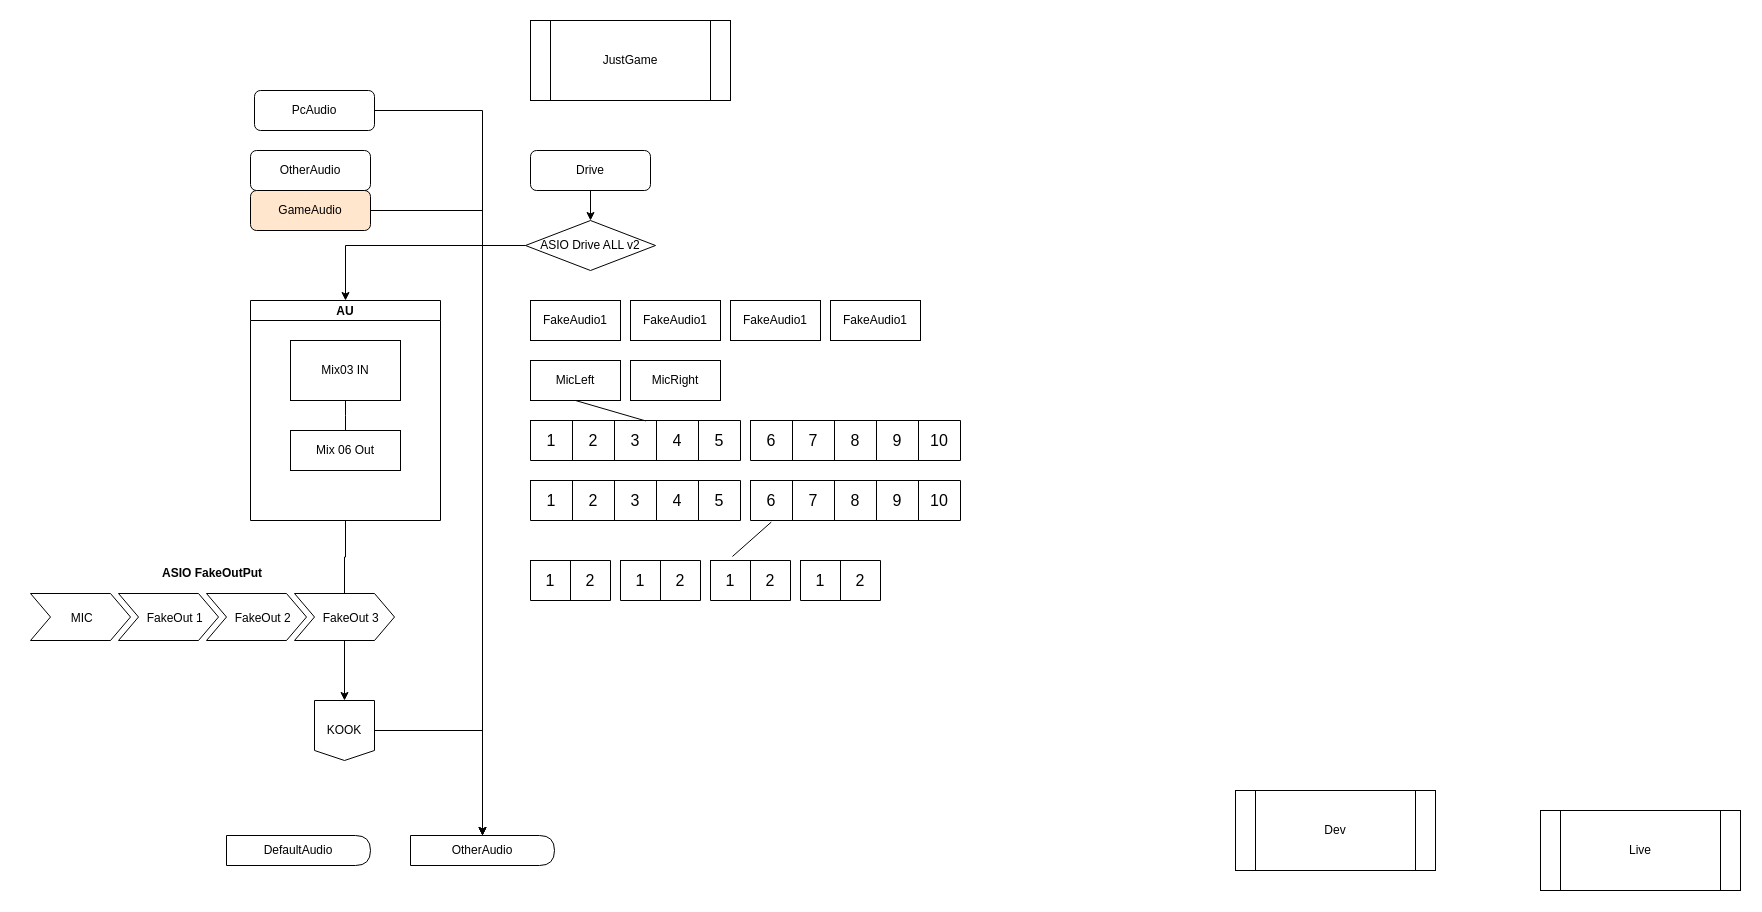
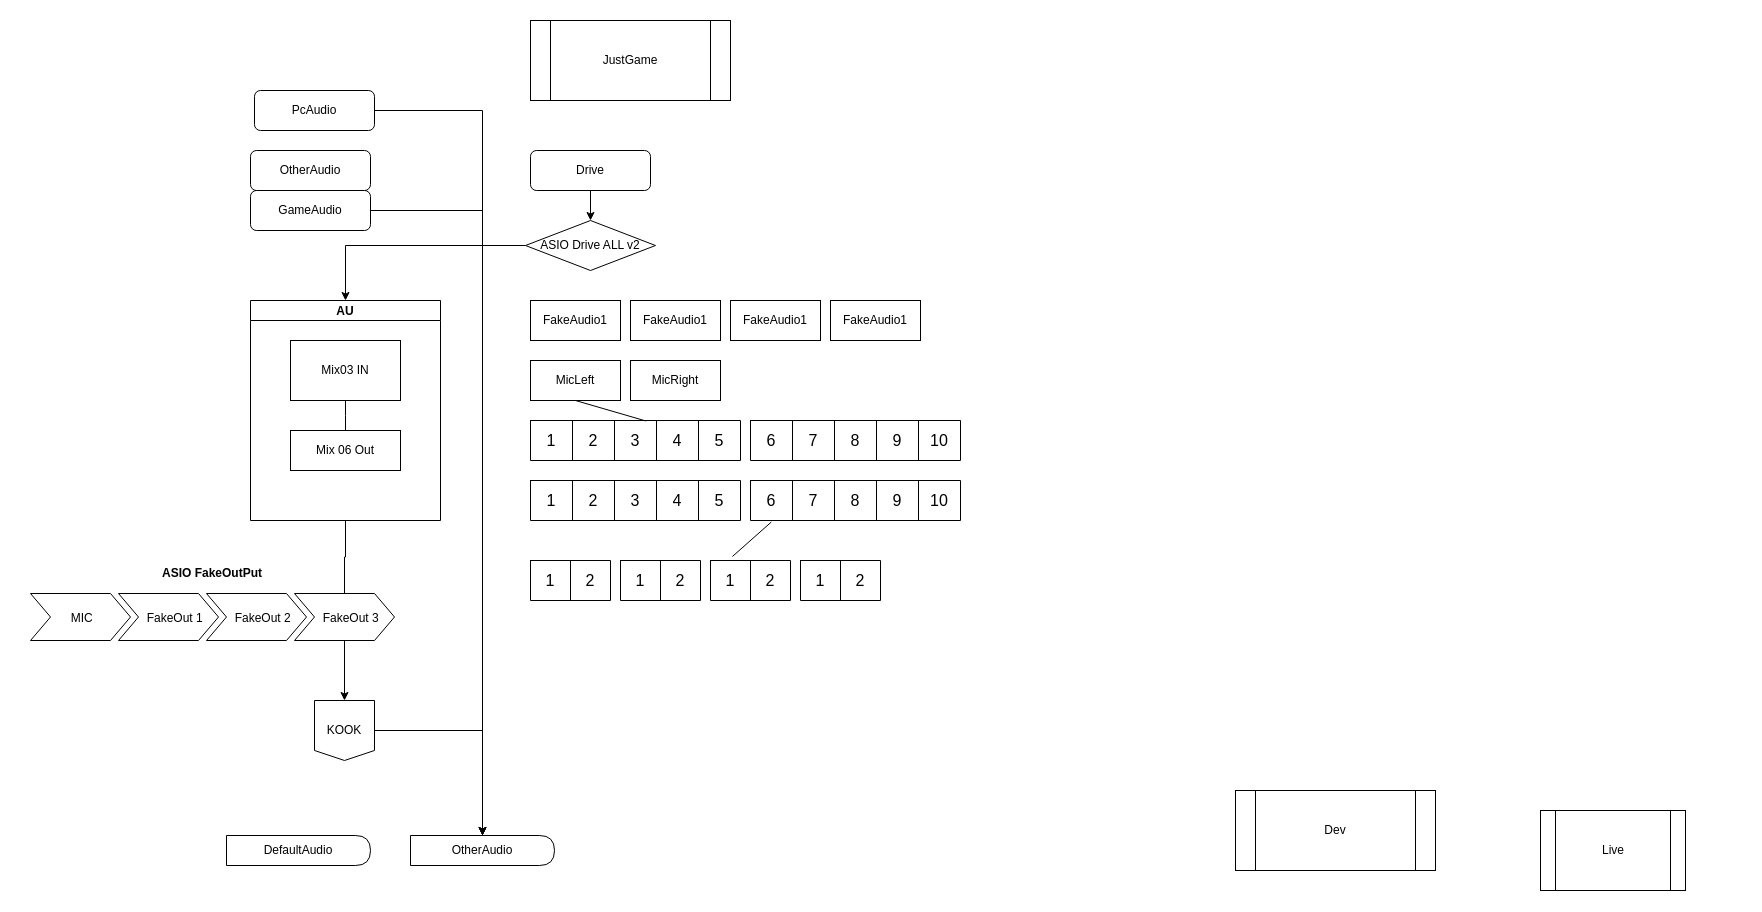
node "GameAudio": fillcolor #ffe6cc -> #ffffff
node "Live": size 200x80 -> 145x80
